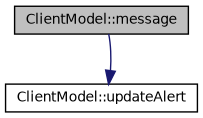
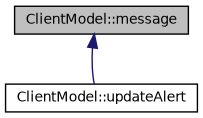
edge "ClientModel::message" -> "ClientModel::updateAlert": reversed
